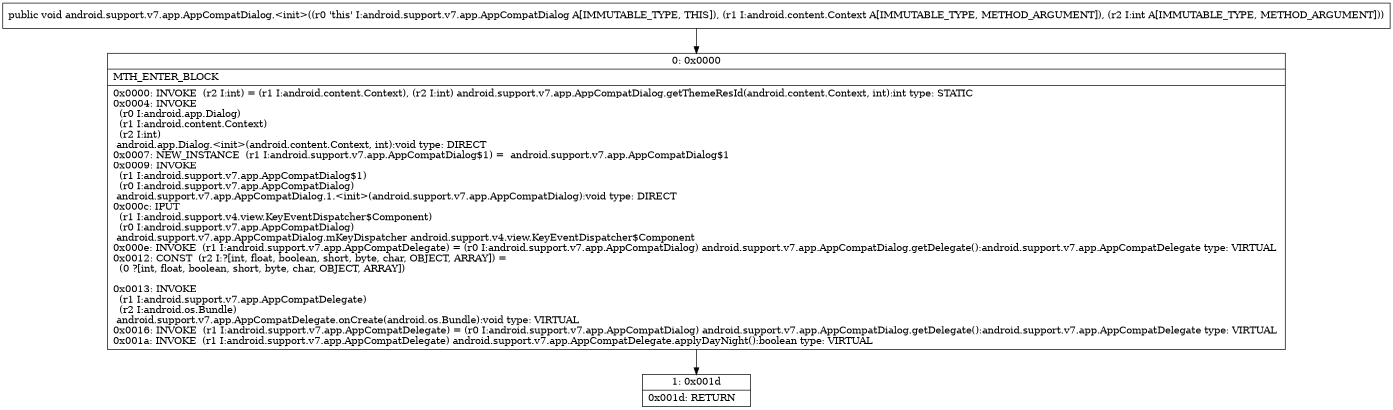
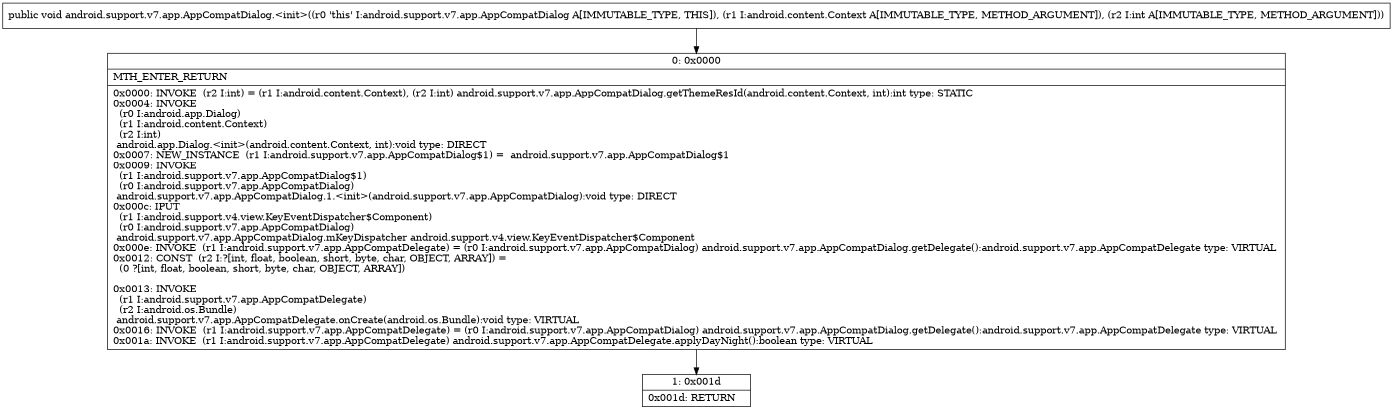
node "0: 0x0000": text "MTH_ENTER_BLOCK" -> "MTH_ENTER_RETURN"
